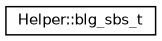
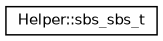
node "Helper::blg_sbs_t": label "Helper::blg_sbs_t" -> "Helper::sbs_sbs_t"
